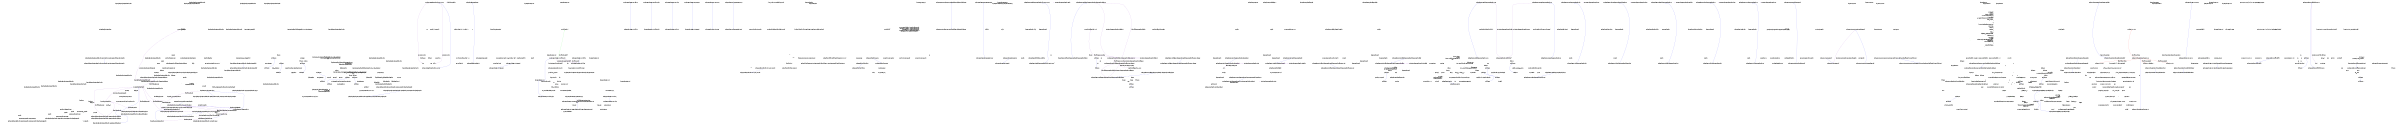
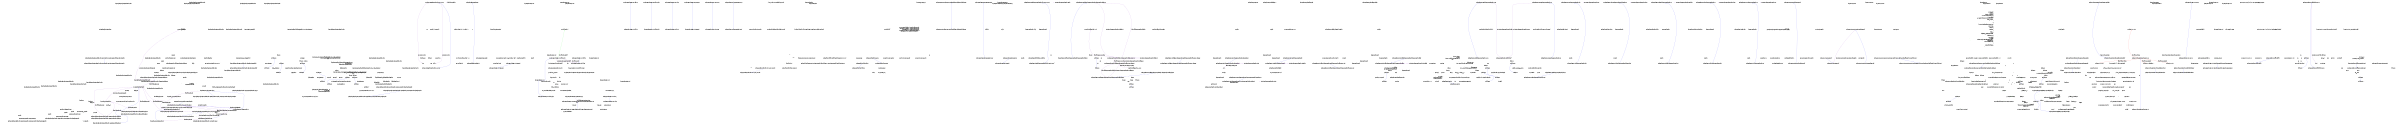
edge "Nancy.ViewEngines.Razor.HtmlHelpers<TModel>" -> "3: return this.Partial(viewName, null);": added, label "Nancy.ViewEngines.Razor.HtmlHelpers<TModel>"
